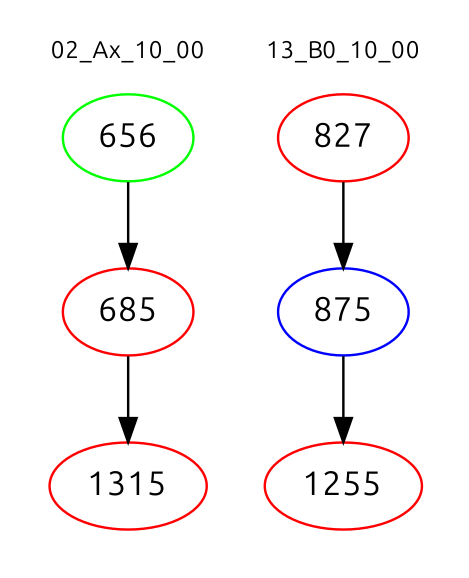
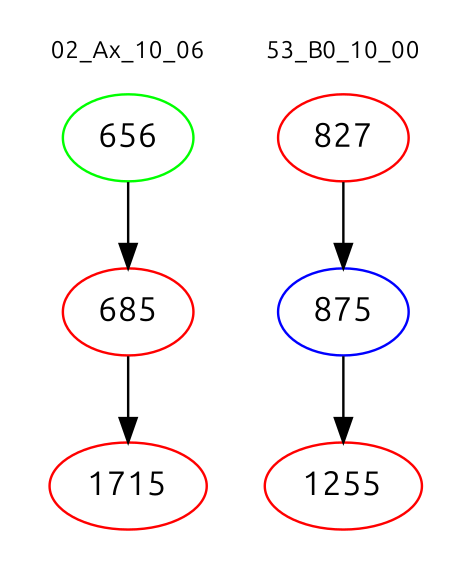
cluster "02_Ax_10_00": label "02_Ax_10_00" -> "02_Ax_10_06"
cluster "13_B0_10_00": label "13_B0_10_00" -> "53_B0_10_00"
node "1315": label "1315" -> "1715"
